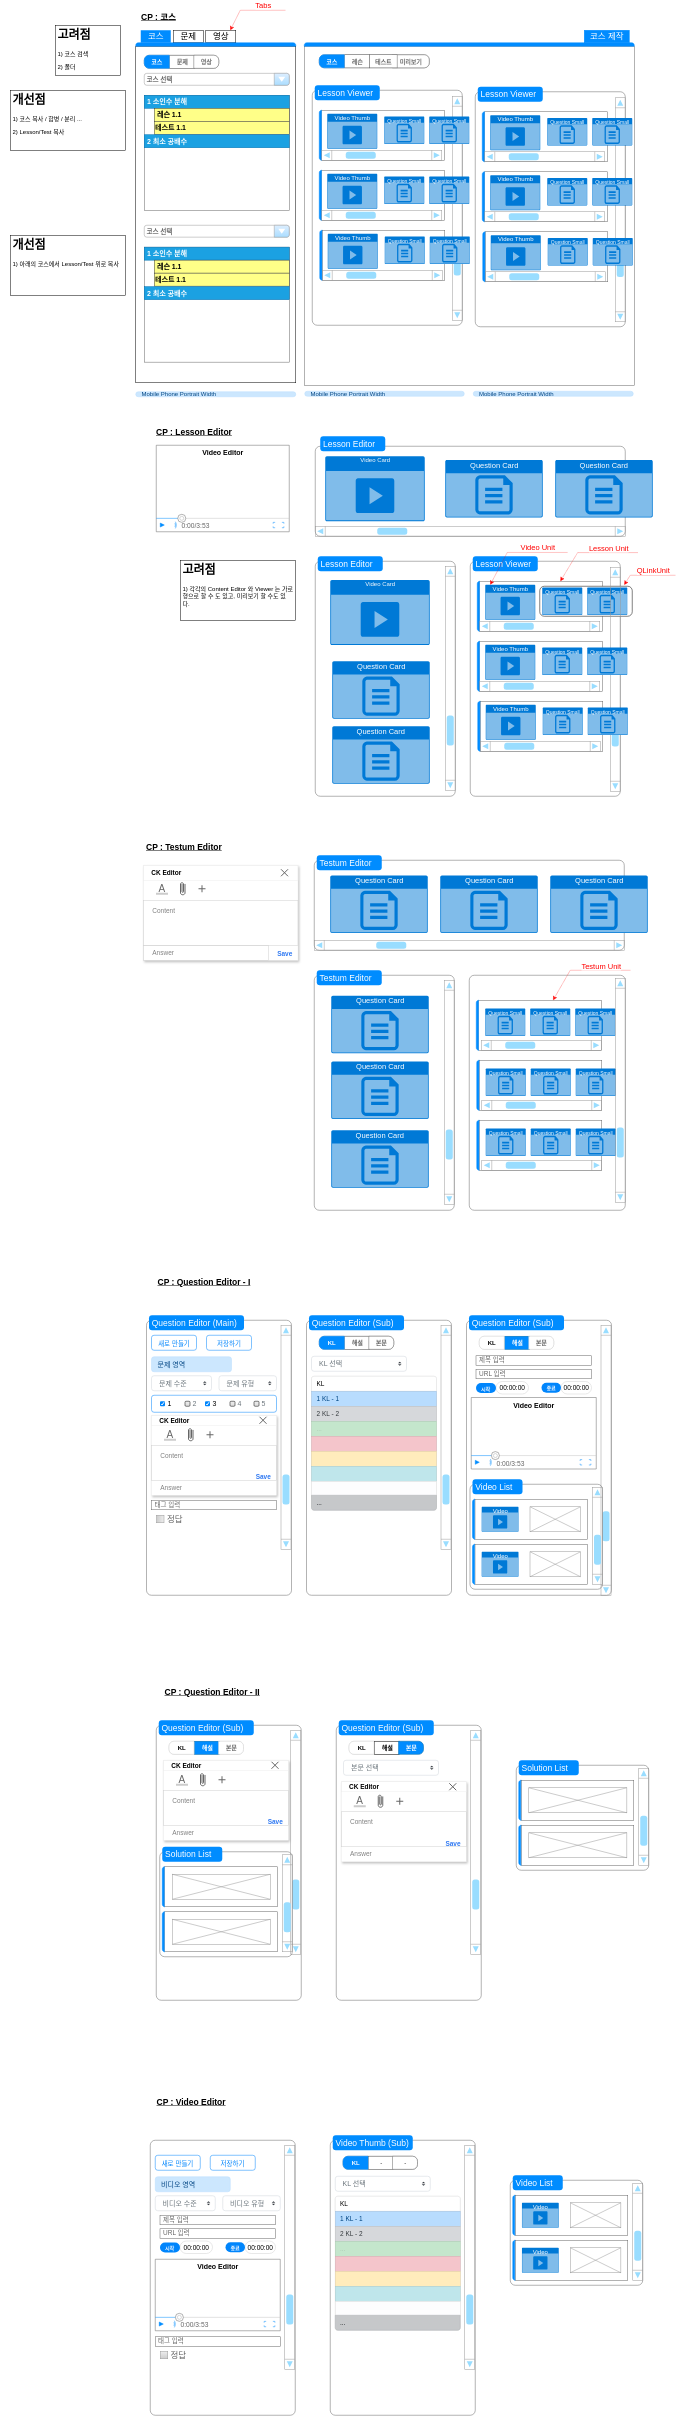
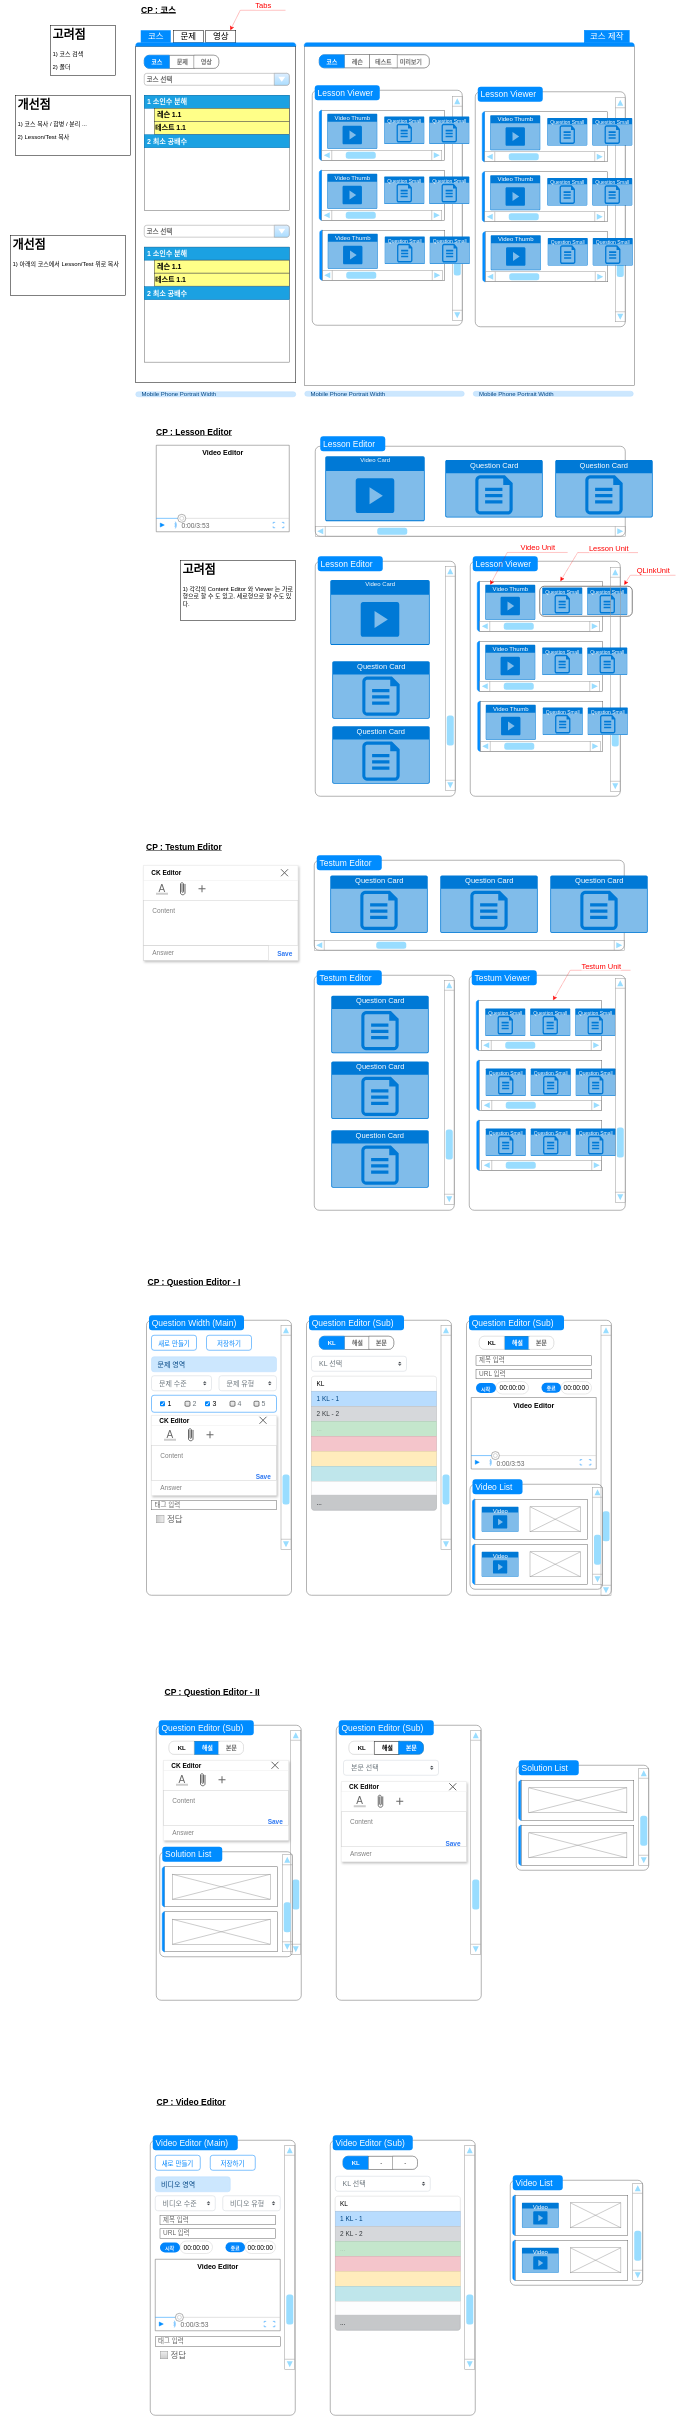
node "CP : 코스": moved (170, 18) -> (170, 10)
node "고려점1) 코스 검색 2) 폴더": moved (88, 50) -> (83, 50)
node "개선점1) 코스 복사 / 합병 / 분리 ... 2) Lesson/Test 복사": moved (68, 120) -> (73, 125)
node "고려점1) 각각의 Content Editor 와 Viewer 는 가로형으로 할 수 도 있고, 미리보기 할 수도 있다.": label "고려점1) 각각의 Content Editor 와 Viewer 는 가로형으로 할 수 도 있고, 미리보기 할 수도 있다." -> "고려점1) 각각의 Content Editor 와 Viewer 는 가로형으로 할 수 도 있고, 세로형으로 할 수도 있다."
node "Testum Viewer": added
node "CP : Question Editor - I": moved (217, 1283) -> (207, 1283)
node "Question Editor (Main)": label "Question Editor (Main)" -> "Question Width (Main)"
node "문제 영역": size 80x15 -> 125x15
node "Video Editor (Main)": added
node "Video Thumb (Sub)": label "Video Thumb (Sub)" -> "Video Editor (Sub)"
